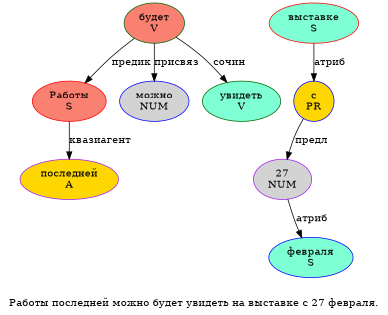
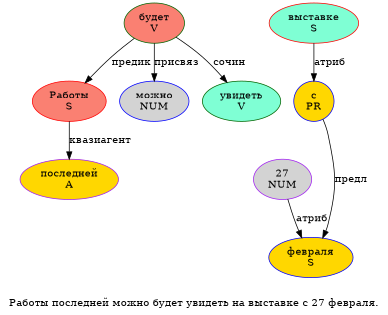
edge "с PR" -> "27 NUM": now "с PR" -> "февраля S"
node "февраля S": fillcolor aquamarine -> gold
